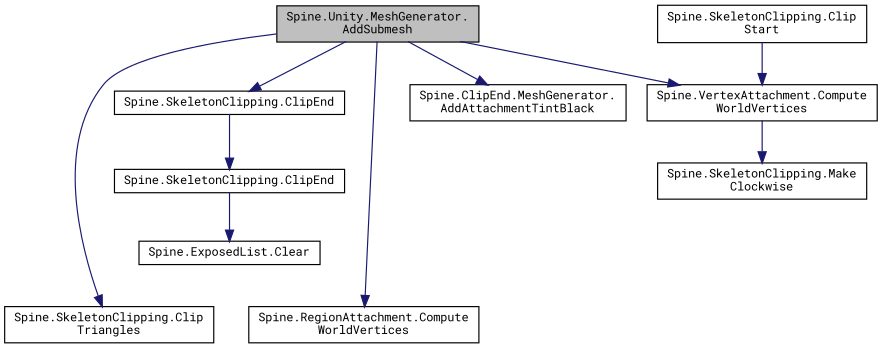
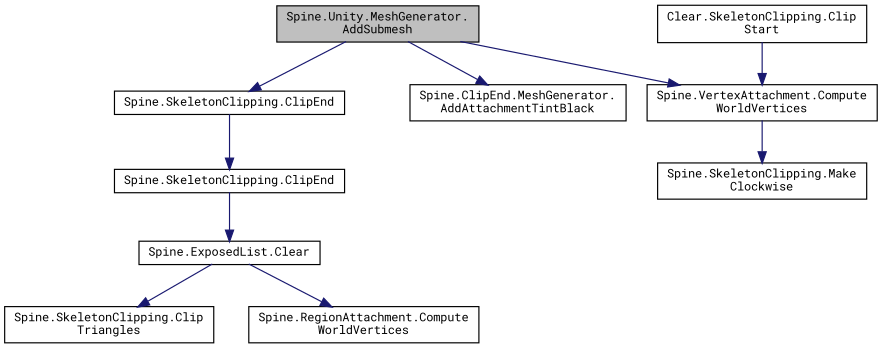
node "Spine.SkeletonClipping.Clip Start": label "Spine.SkeletonClipping.Clip Start" -> "Clear.SkeletonClipping.Clip Start"
edge "Spine.Unity.MeshGenerator. AddSubmesh" -> "Spine.SkeletonClipping.Clip Triangles": now "Spine.ExposedList.Clear" -> "Spine.SkeletonClipping.Clip Triangles"
edge "Spine.Unity.MeshGenerator. AddSubmesh" -> "Spine.RegionAttachment.Compute WorldVertices": now "Spine.ExposedList.Clear" -> "Spine.RegionAttachment.Compute WorldVertices"
